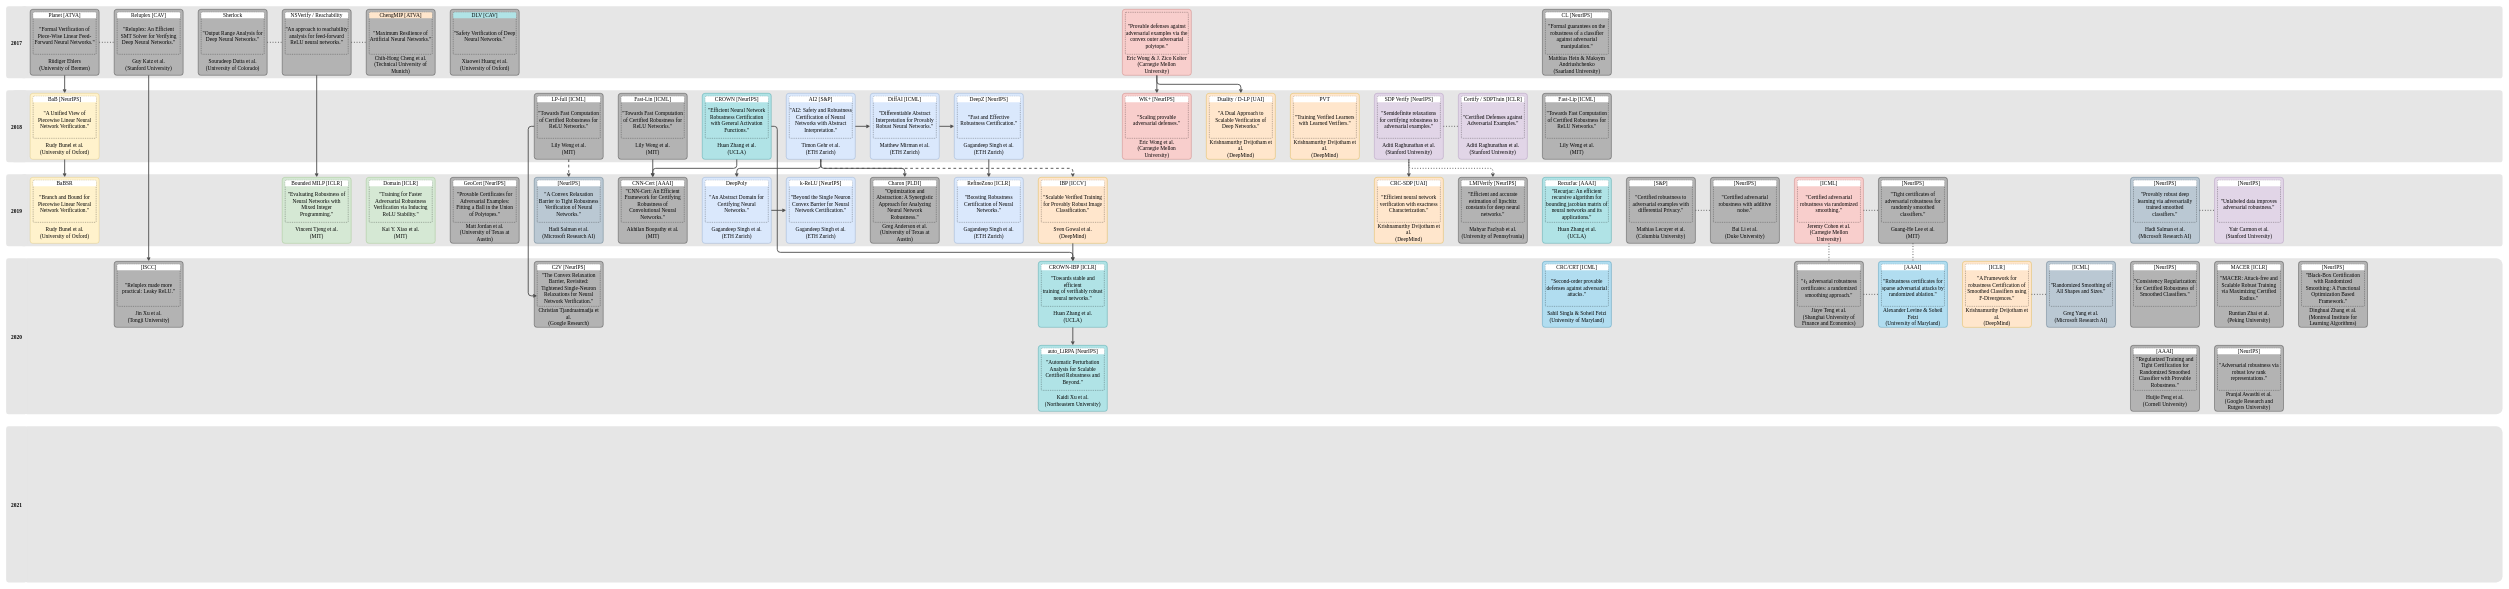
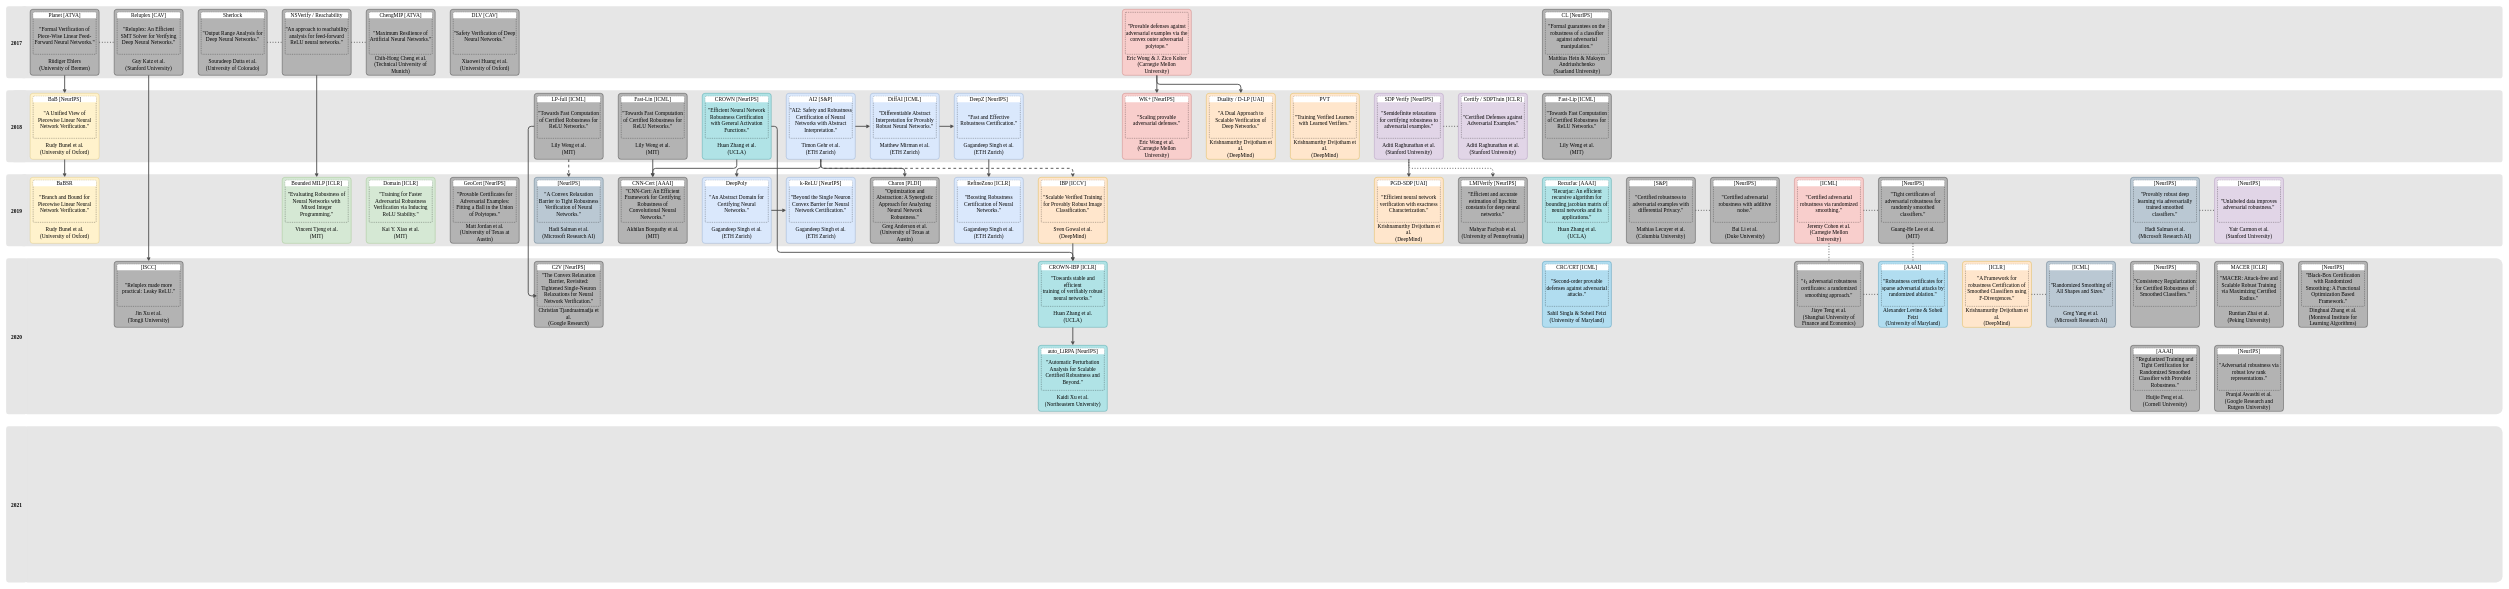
node "ChengMIP [ATVA]": fillcolor #ffe6cc -> #ffffff
node "DLV [CAV]": fillcolor #b0e3e6 -> #ffffff
node "CRC-SDP [UAI]": label "CRC-SDP [UAI]" -> "PGD-SDP [UAI]"
